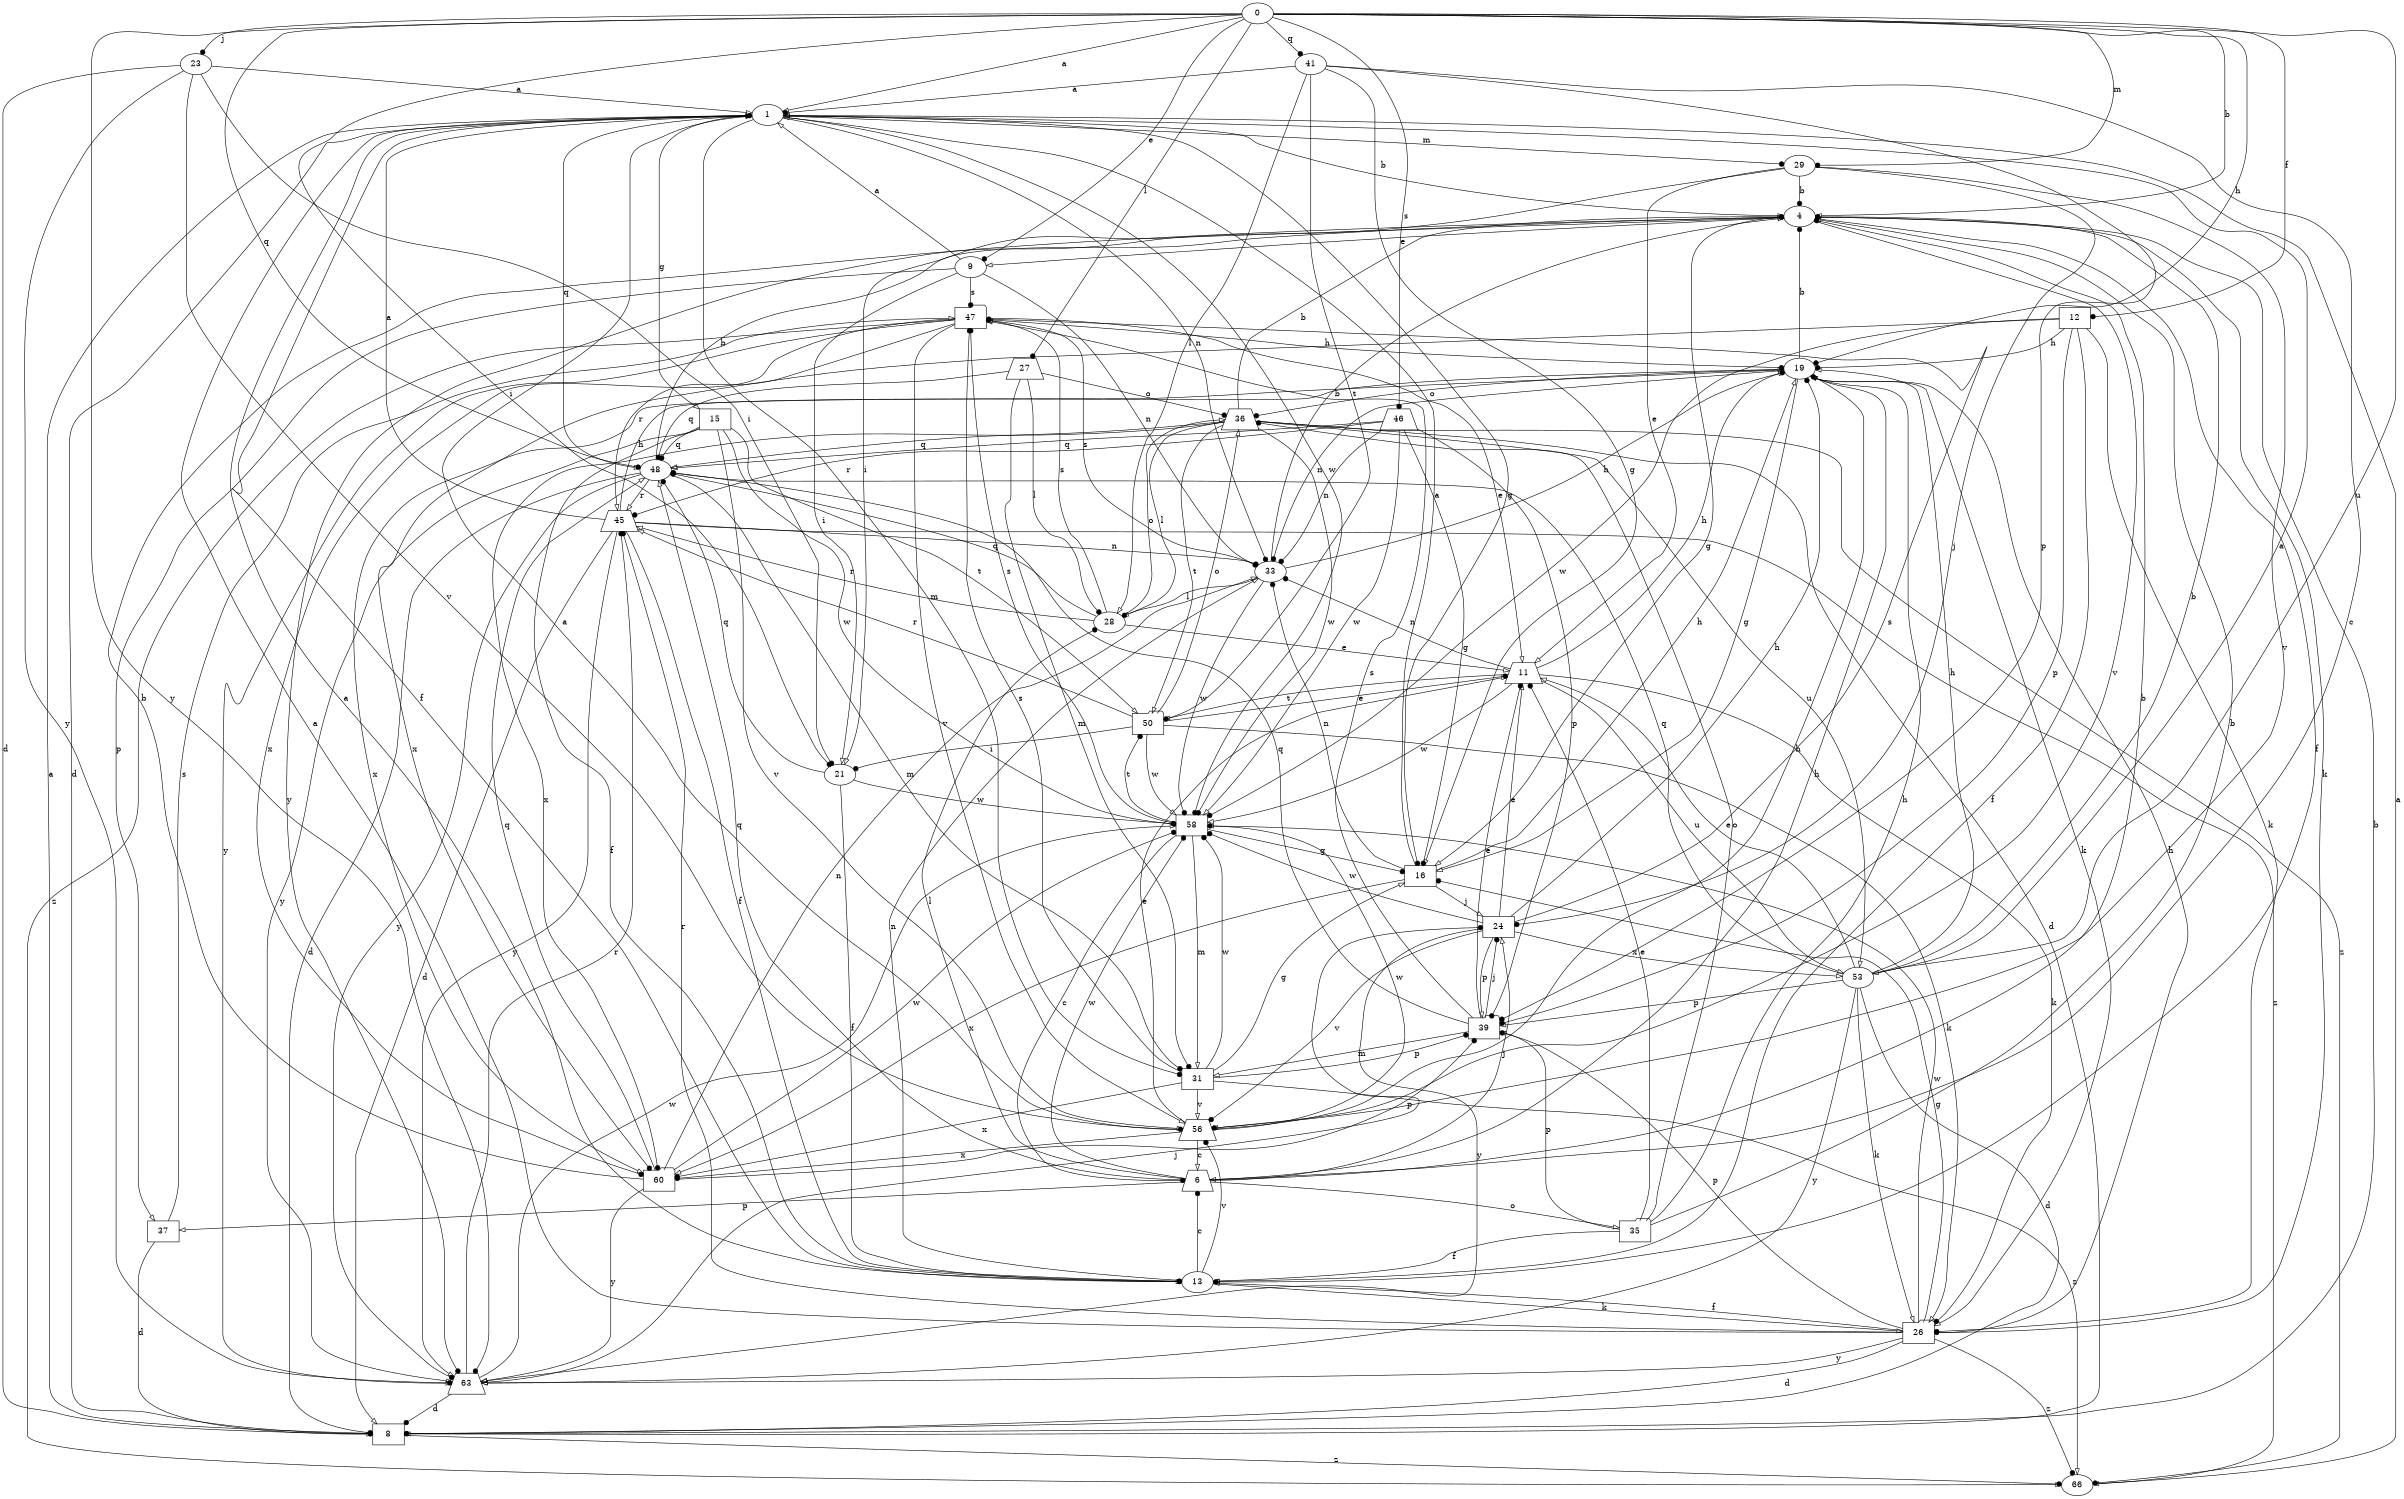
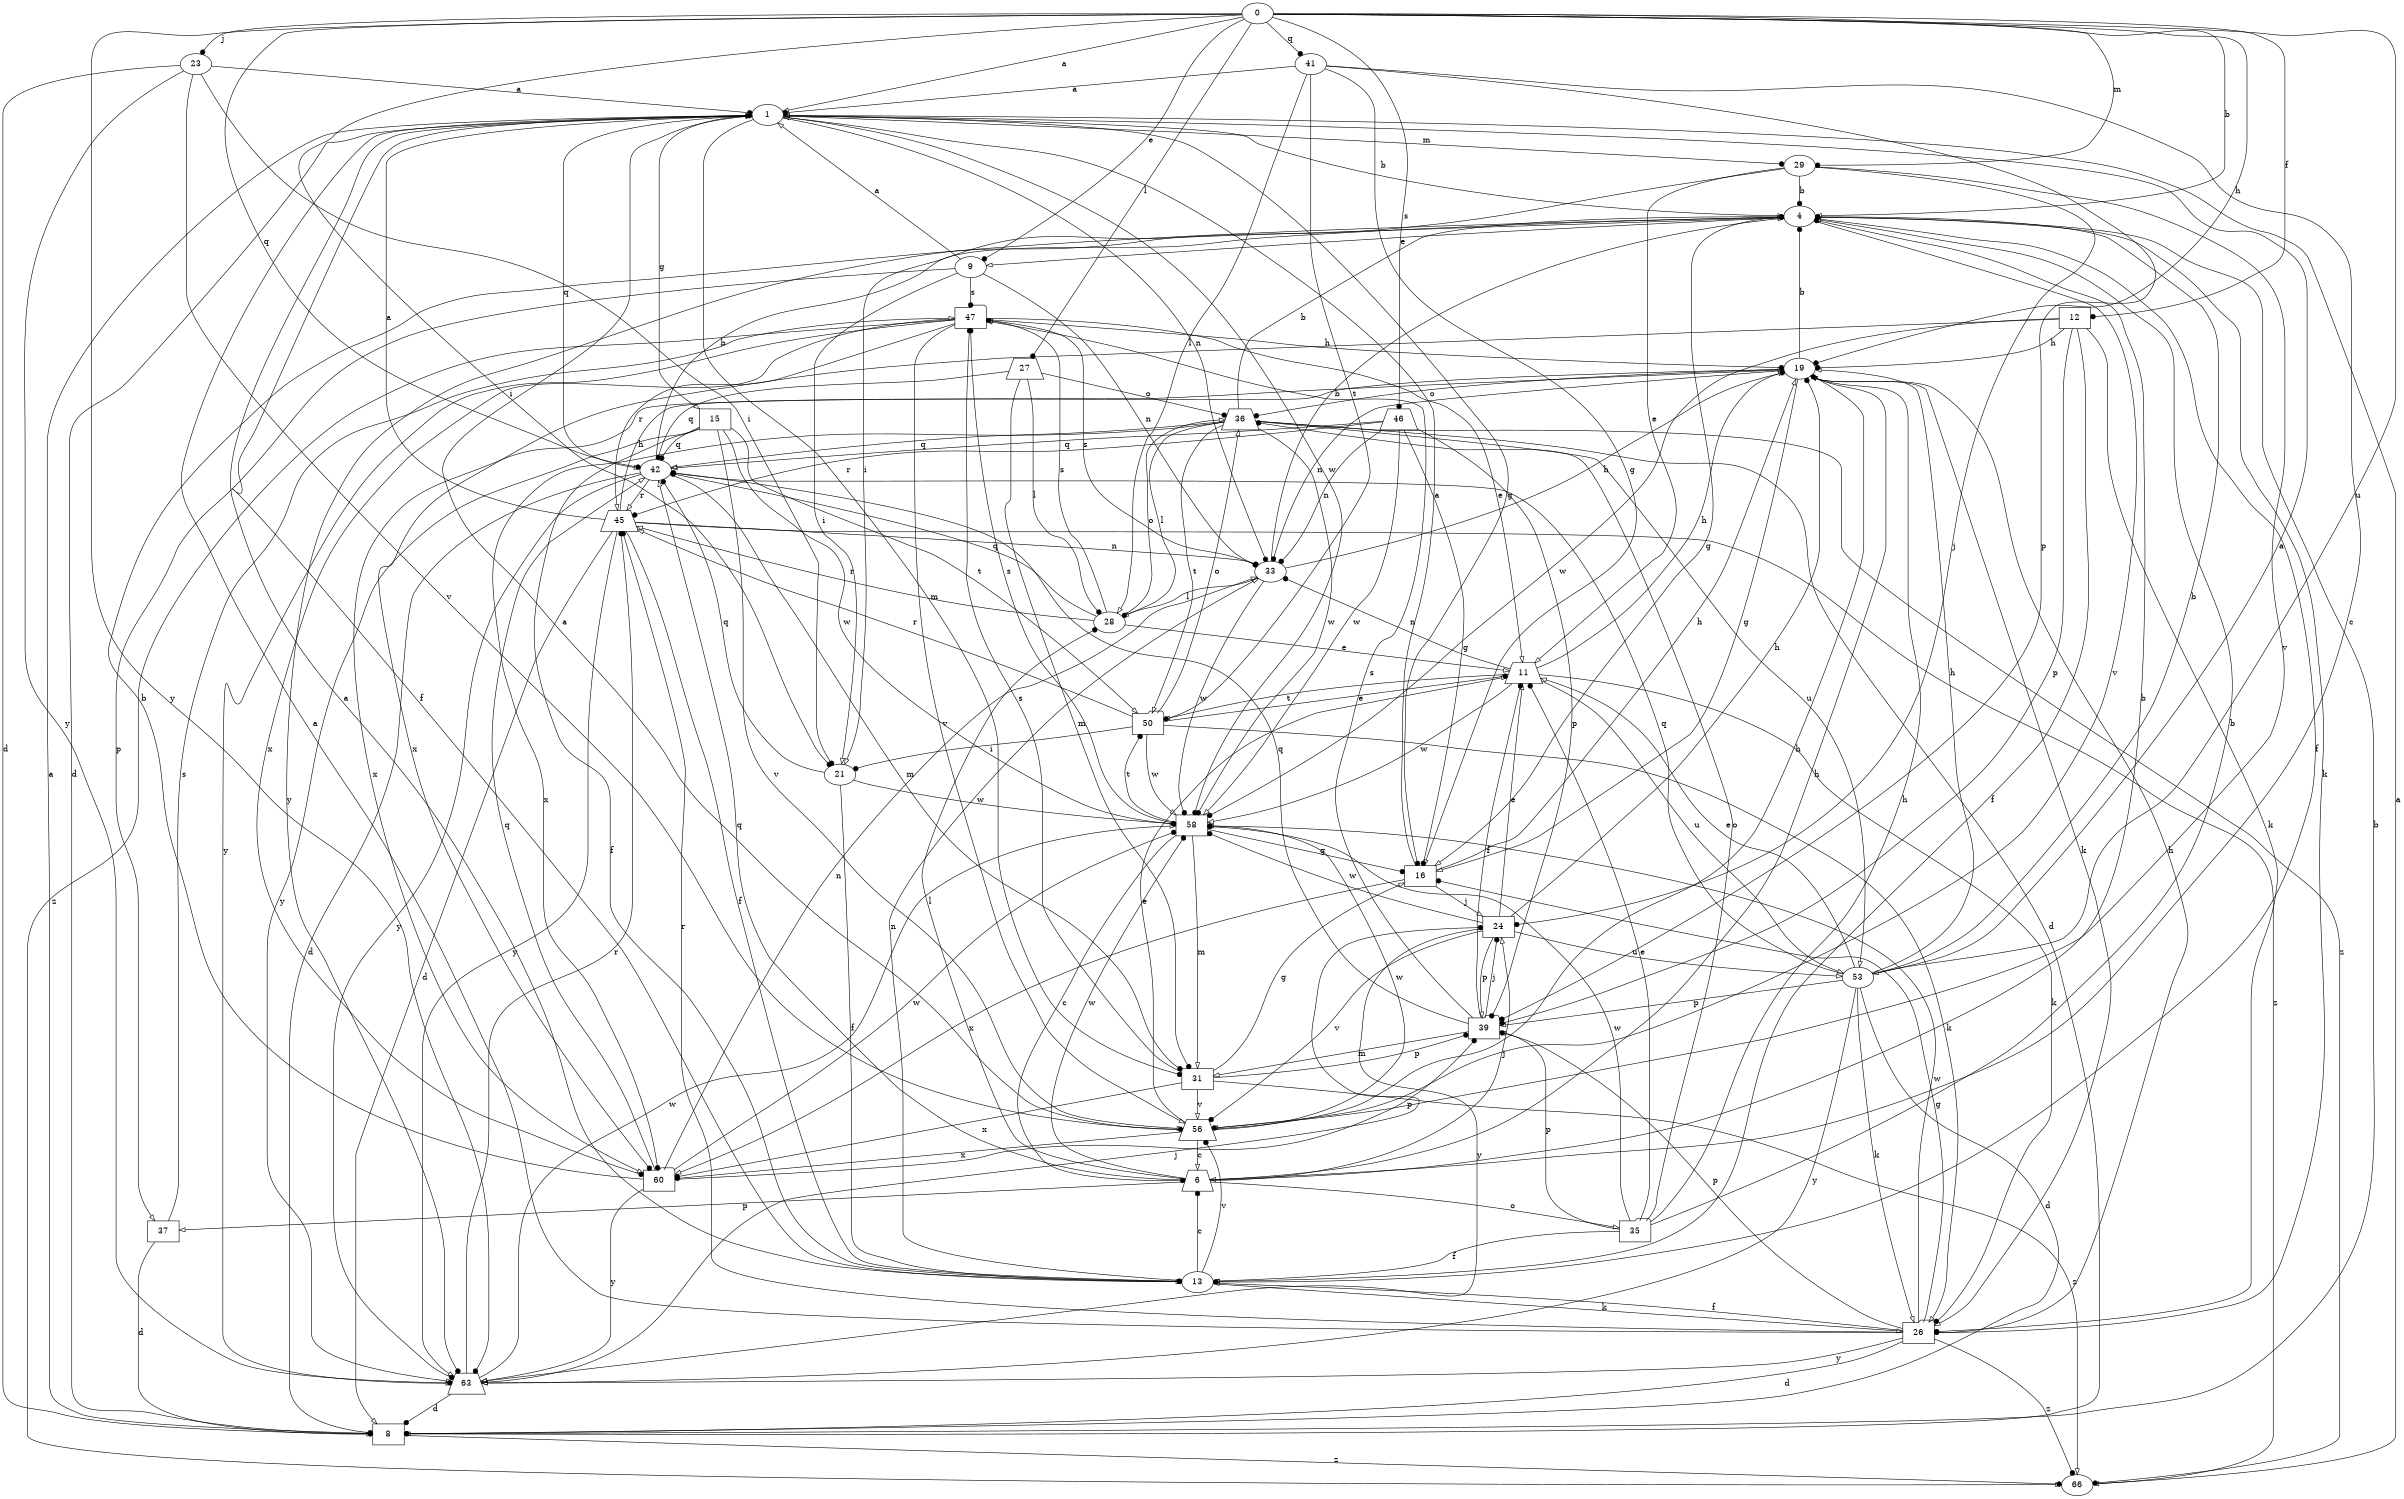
edge "23" -> "1": arrowhead onormal -> dot
edge "24" -> "47": removed, label "s"
node "48": label "48" -> "42"
edge "16" -> "33": removed, label "n"
edge "39" -> "11": label "e" -> "f"
edge "24" -> "53": label "x" -> "u"
edge "31" -> "58": now "35" -> "58"
